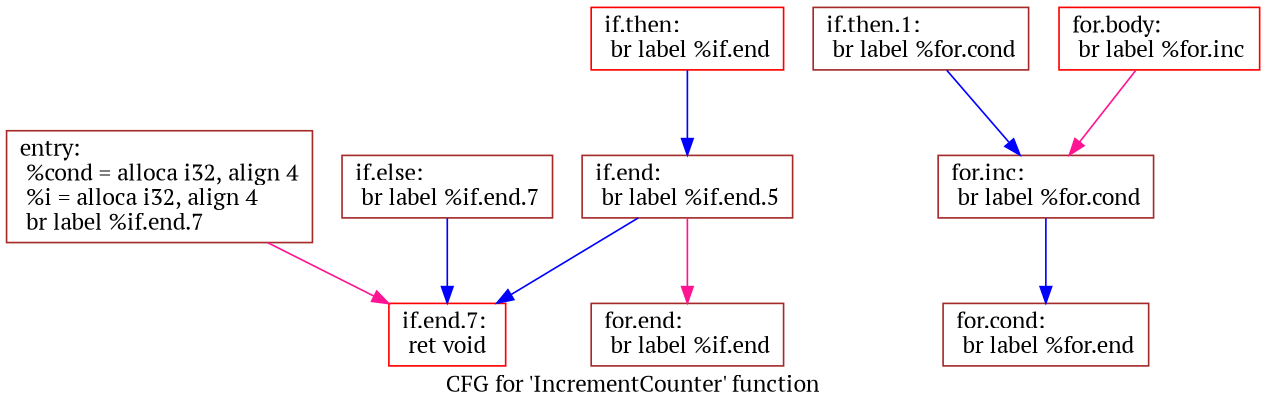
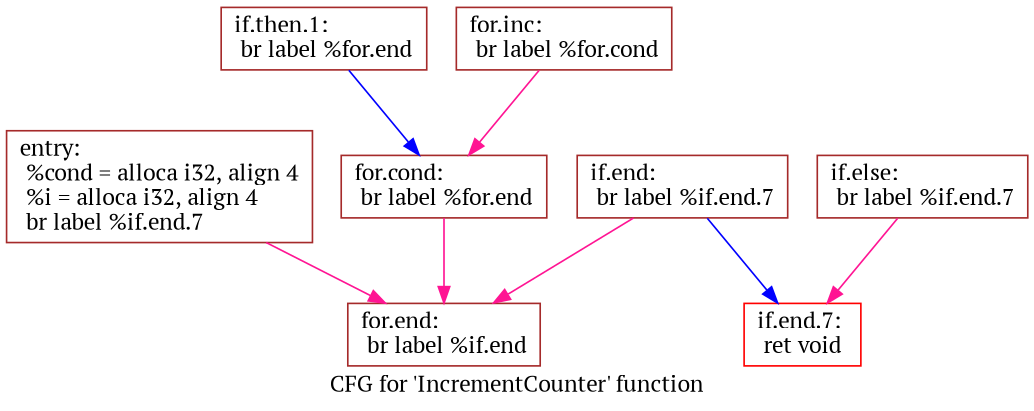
node "if.then:": removed
node "for.body:": removed
node "if.then.1:": text "br label %for.cond" -> "br label %for.end"
edge "if.then.1:" -> "for.inc:": now "if.then.1:" -> "for.cond:"
node "if.end:": text "br label %if.end.5" -> "br label %if.end.7"
edge "for.cond:" -> "for.end:": added
edge "if.else:" -> "if.end.7:": color blue -> deeppink
edge "for.inc:" -> "for.cond:": color blue -> deeppink
edge "entry:" -> "if.end.7:": now "entry:" -> "for.end:"
